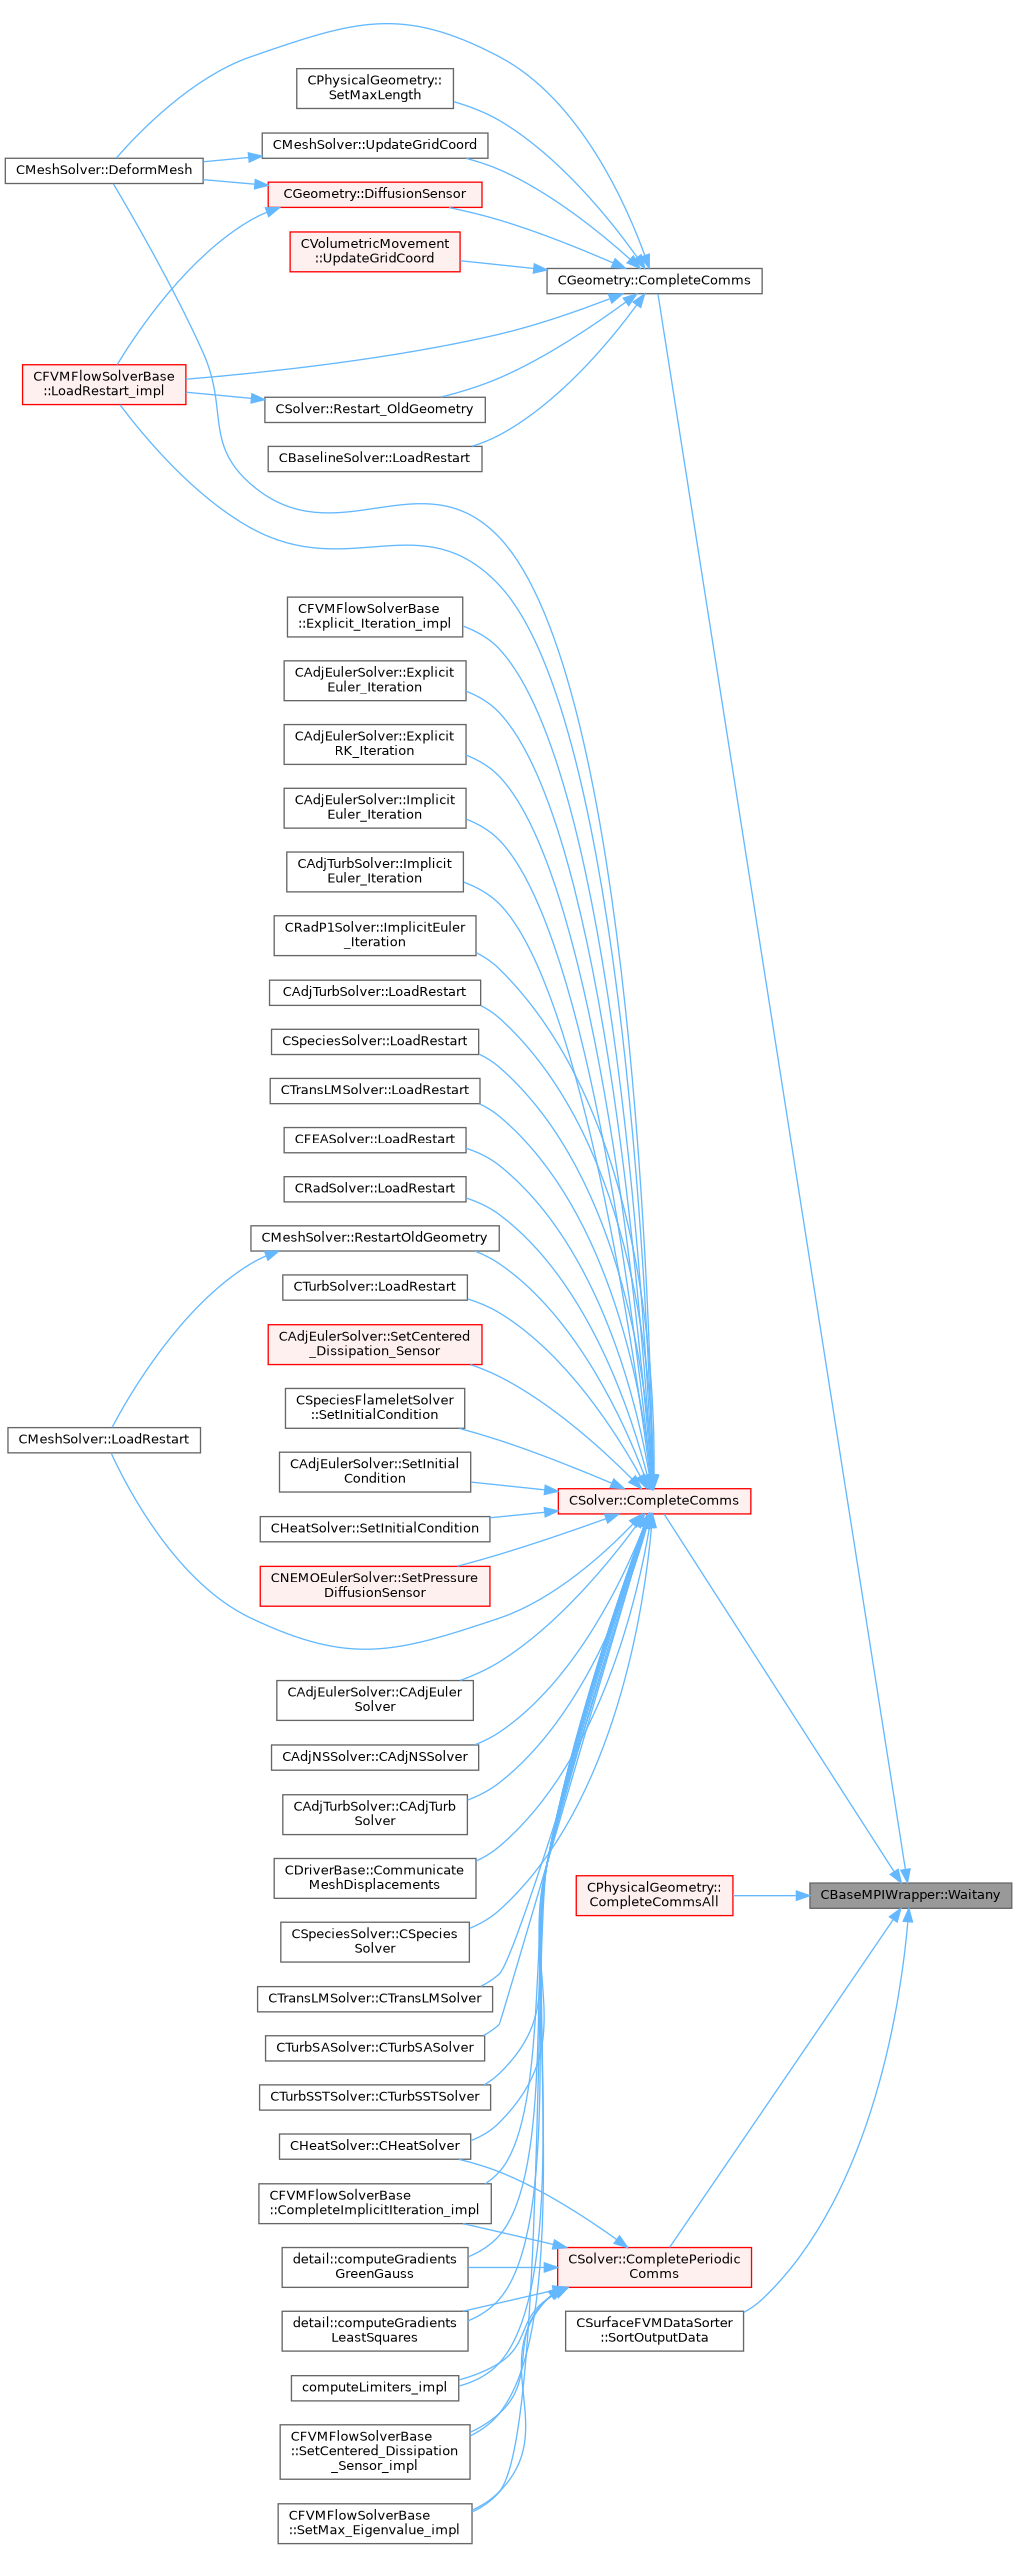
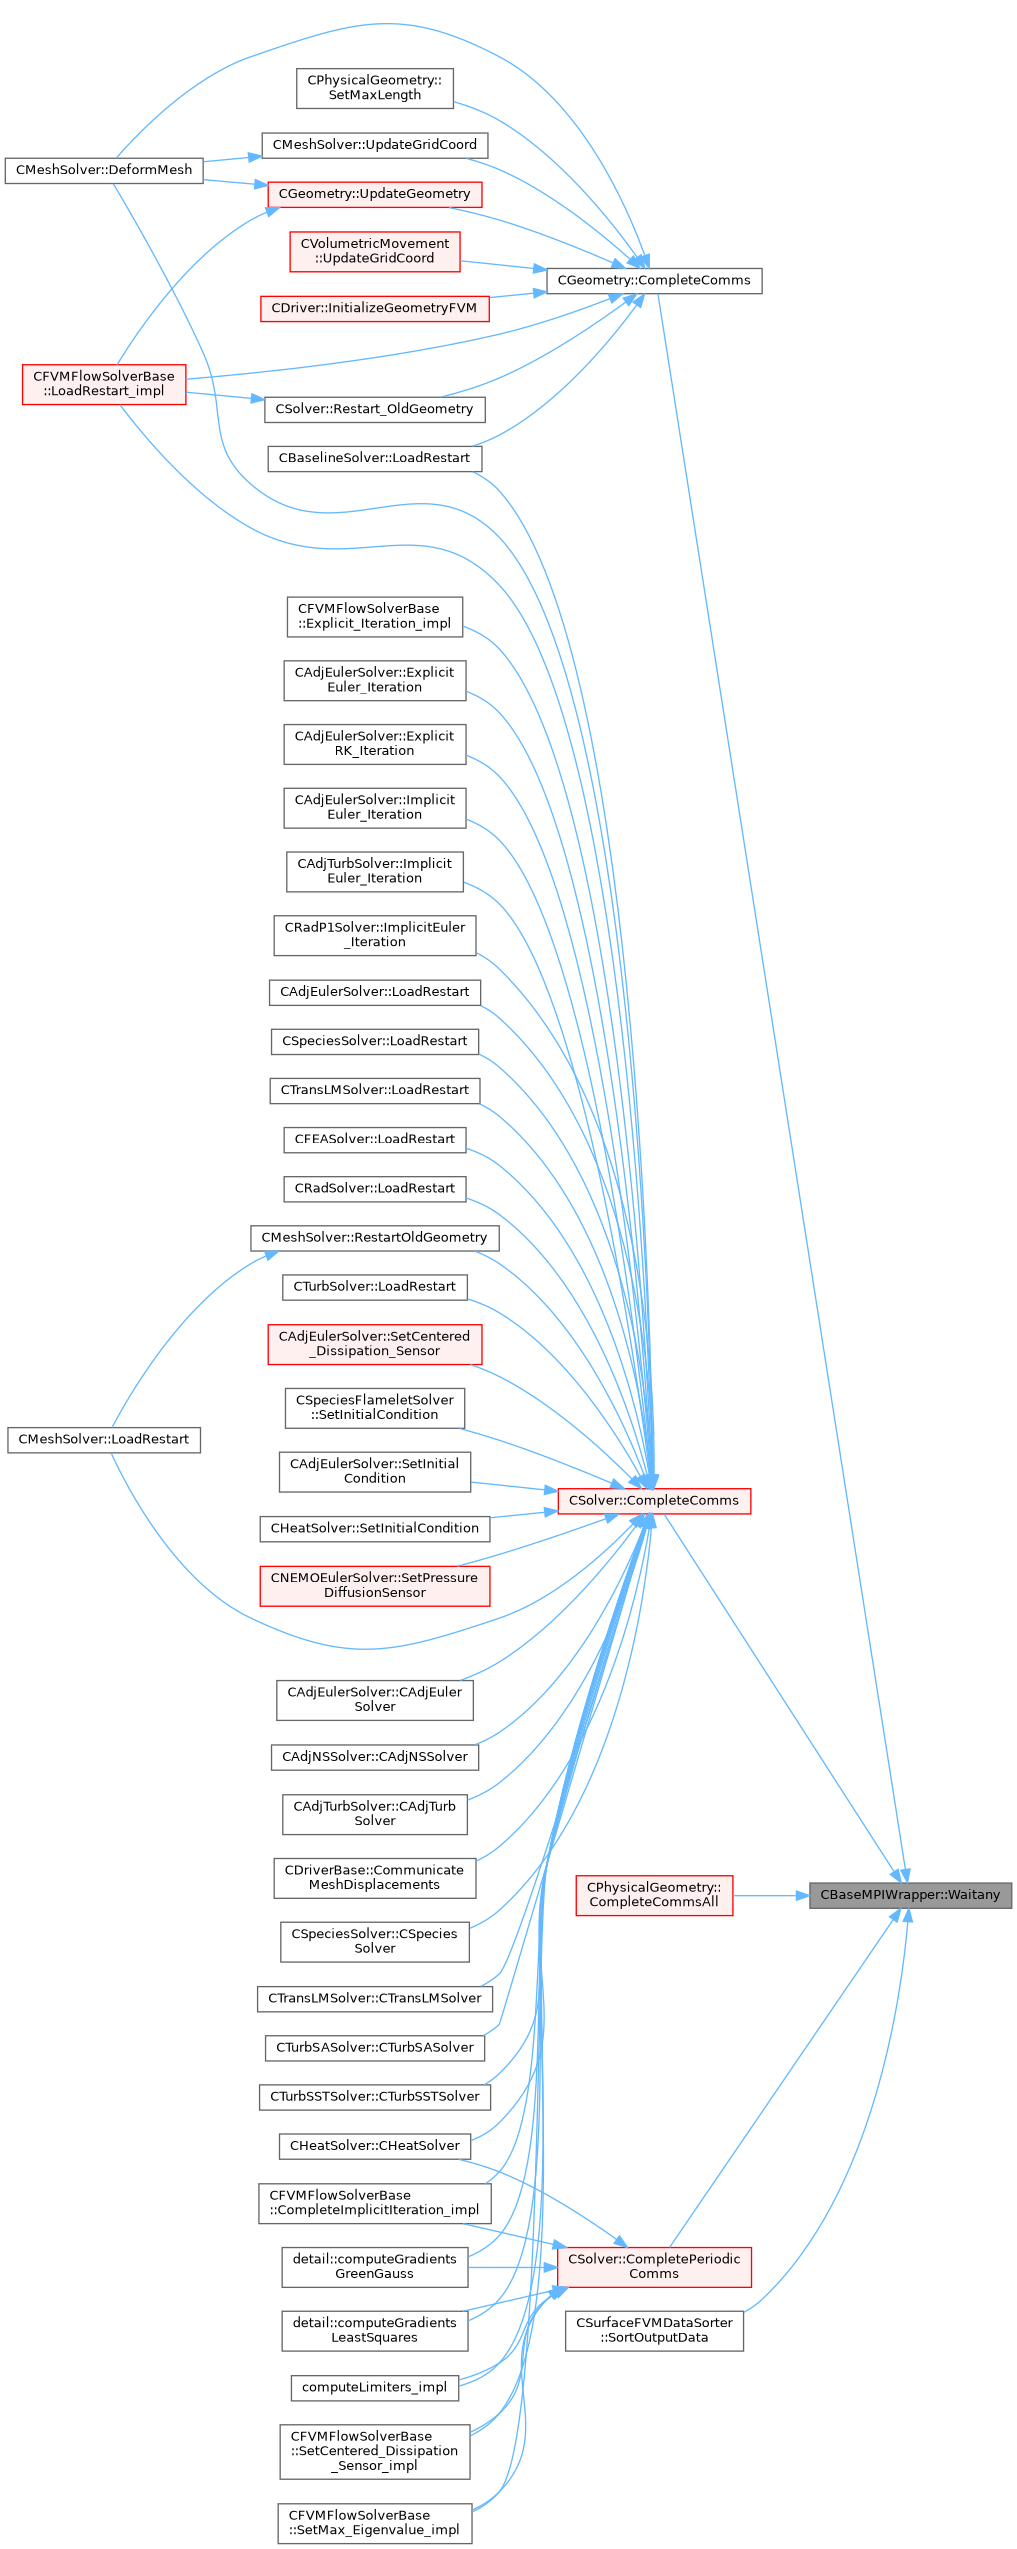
node "CGeometry::DiffusionSensor": label "CGeometry::DiffusionSensor" -> "CGeometry::UpdateGeometry"
node "CDriver::InitializeGeometryFVM": added
edge "CBaselineSolver::LoadRestart" -> "CSolver::CompleteComms": added
node "CAdjTurbSolver::LoadRestart": label "CAdjTurbSolver::LoadRestart" -> "CAdjEulerSolver::LoadRestart"
